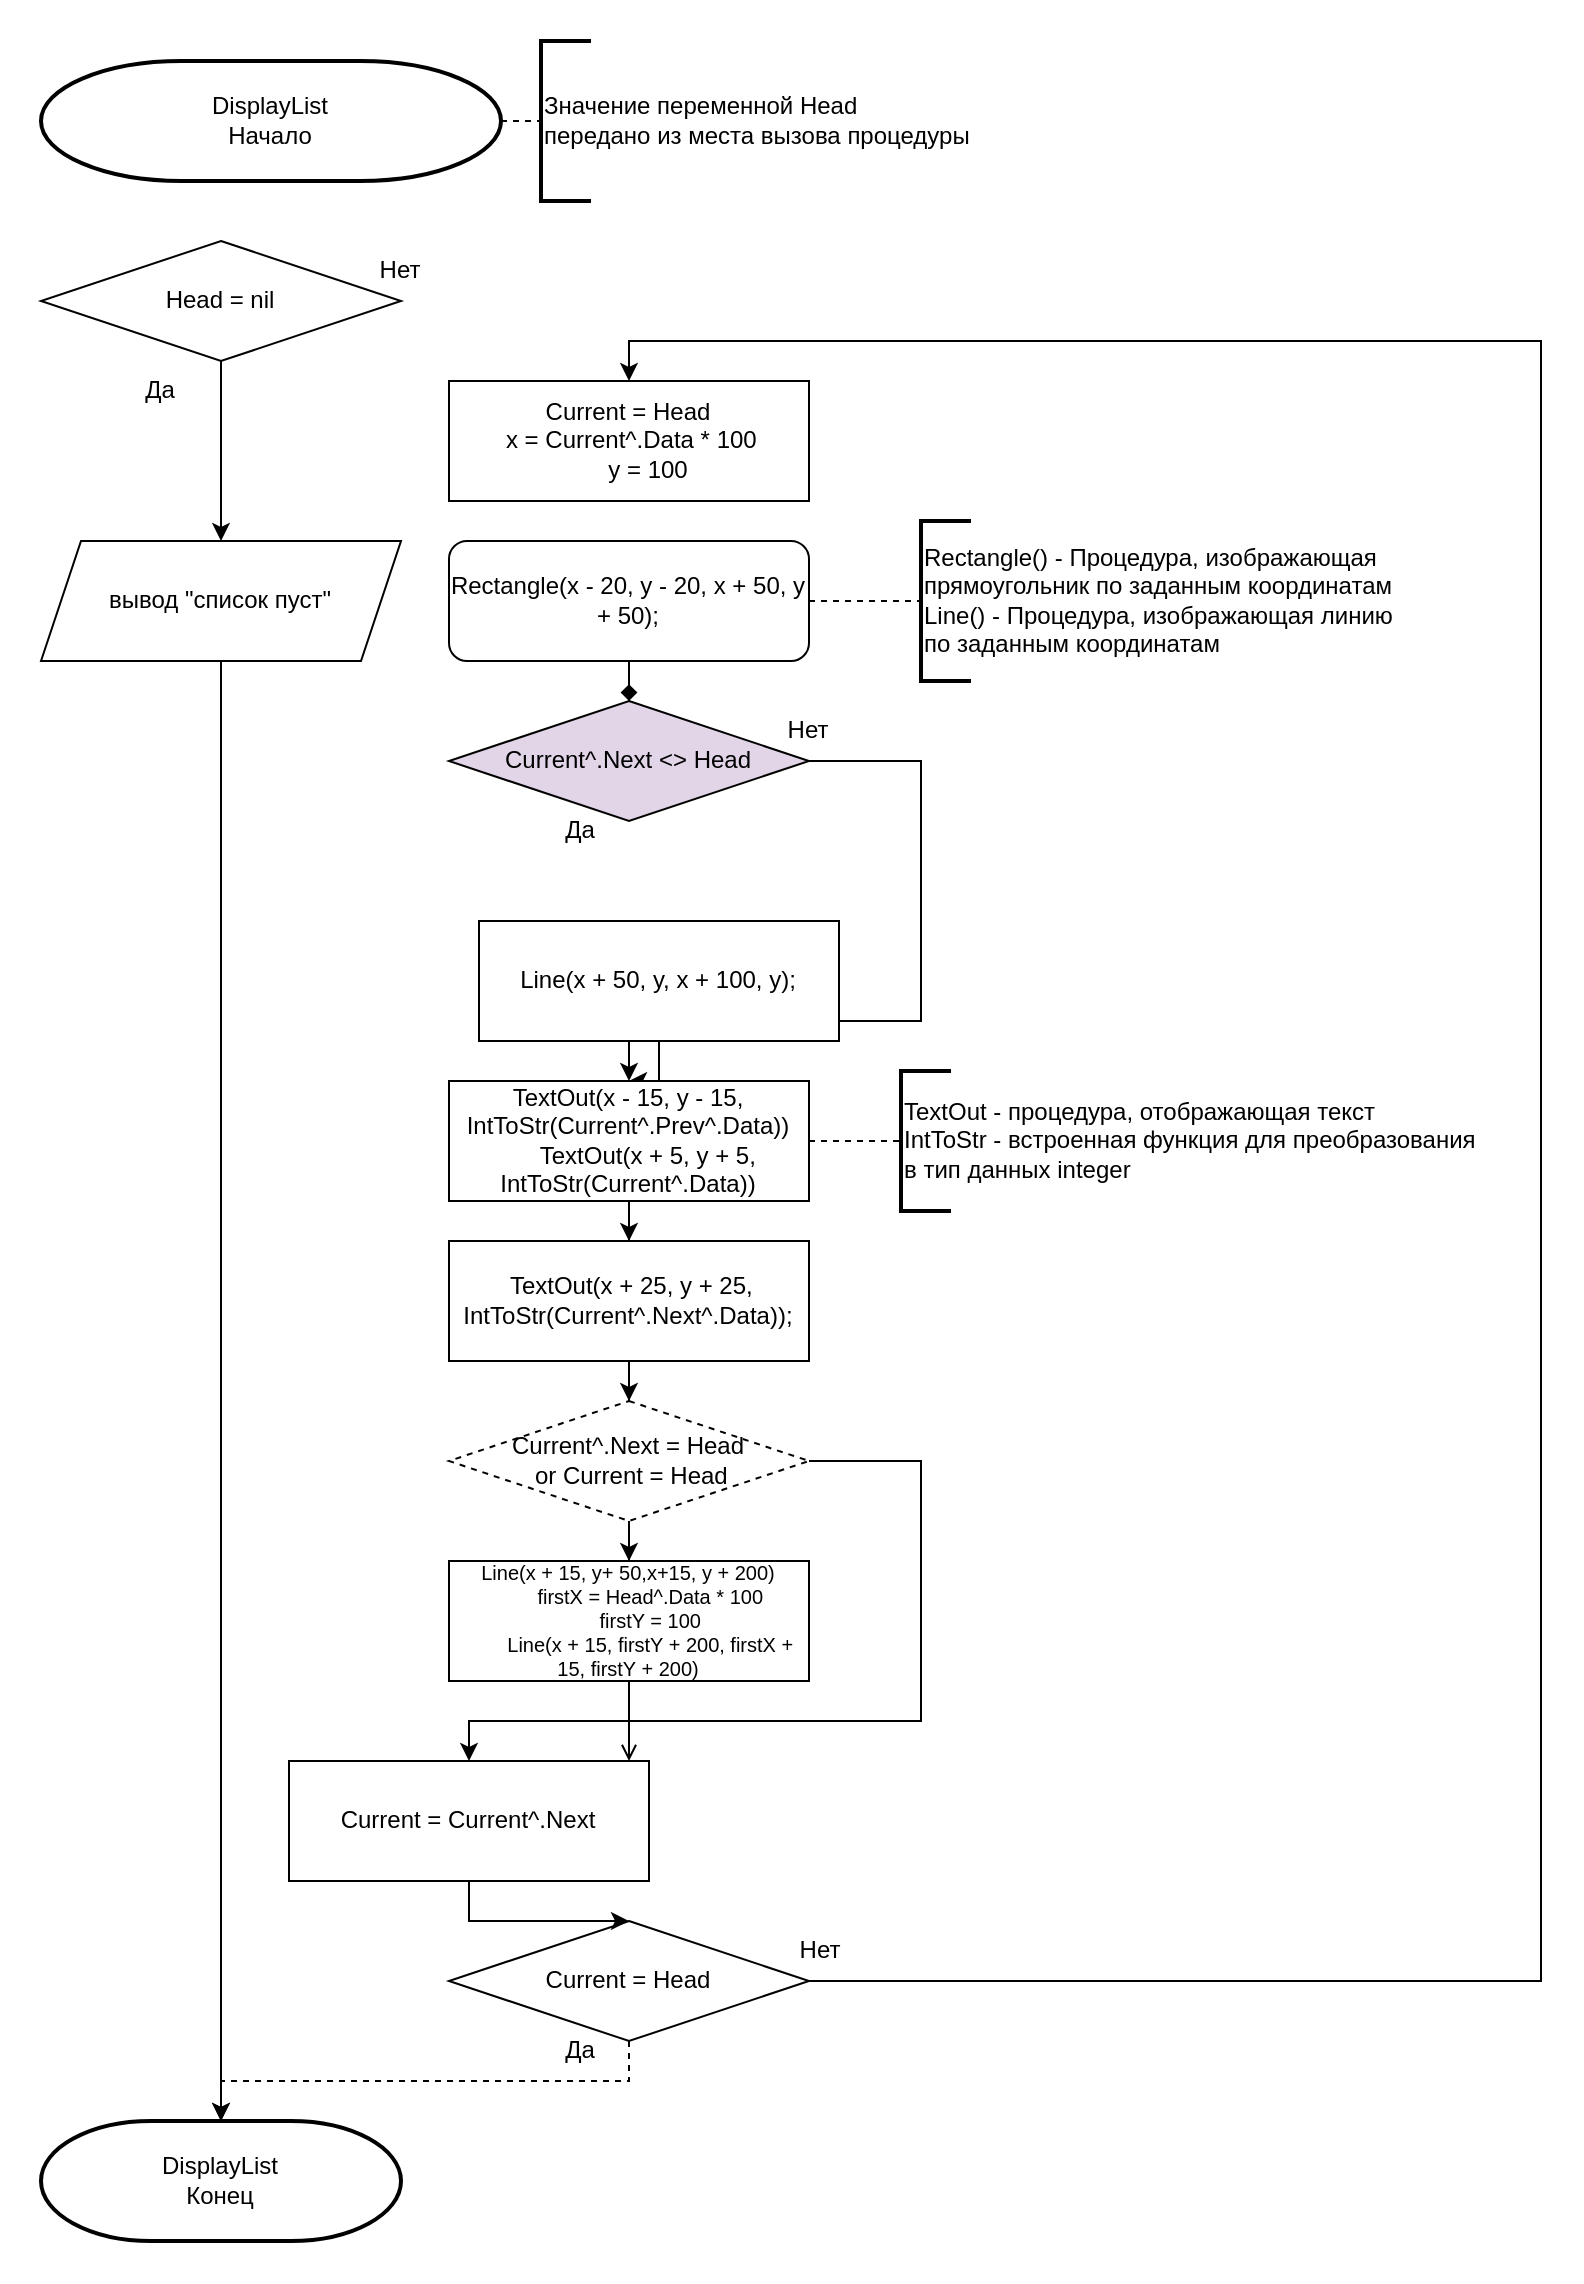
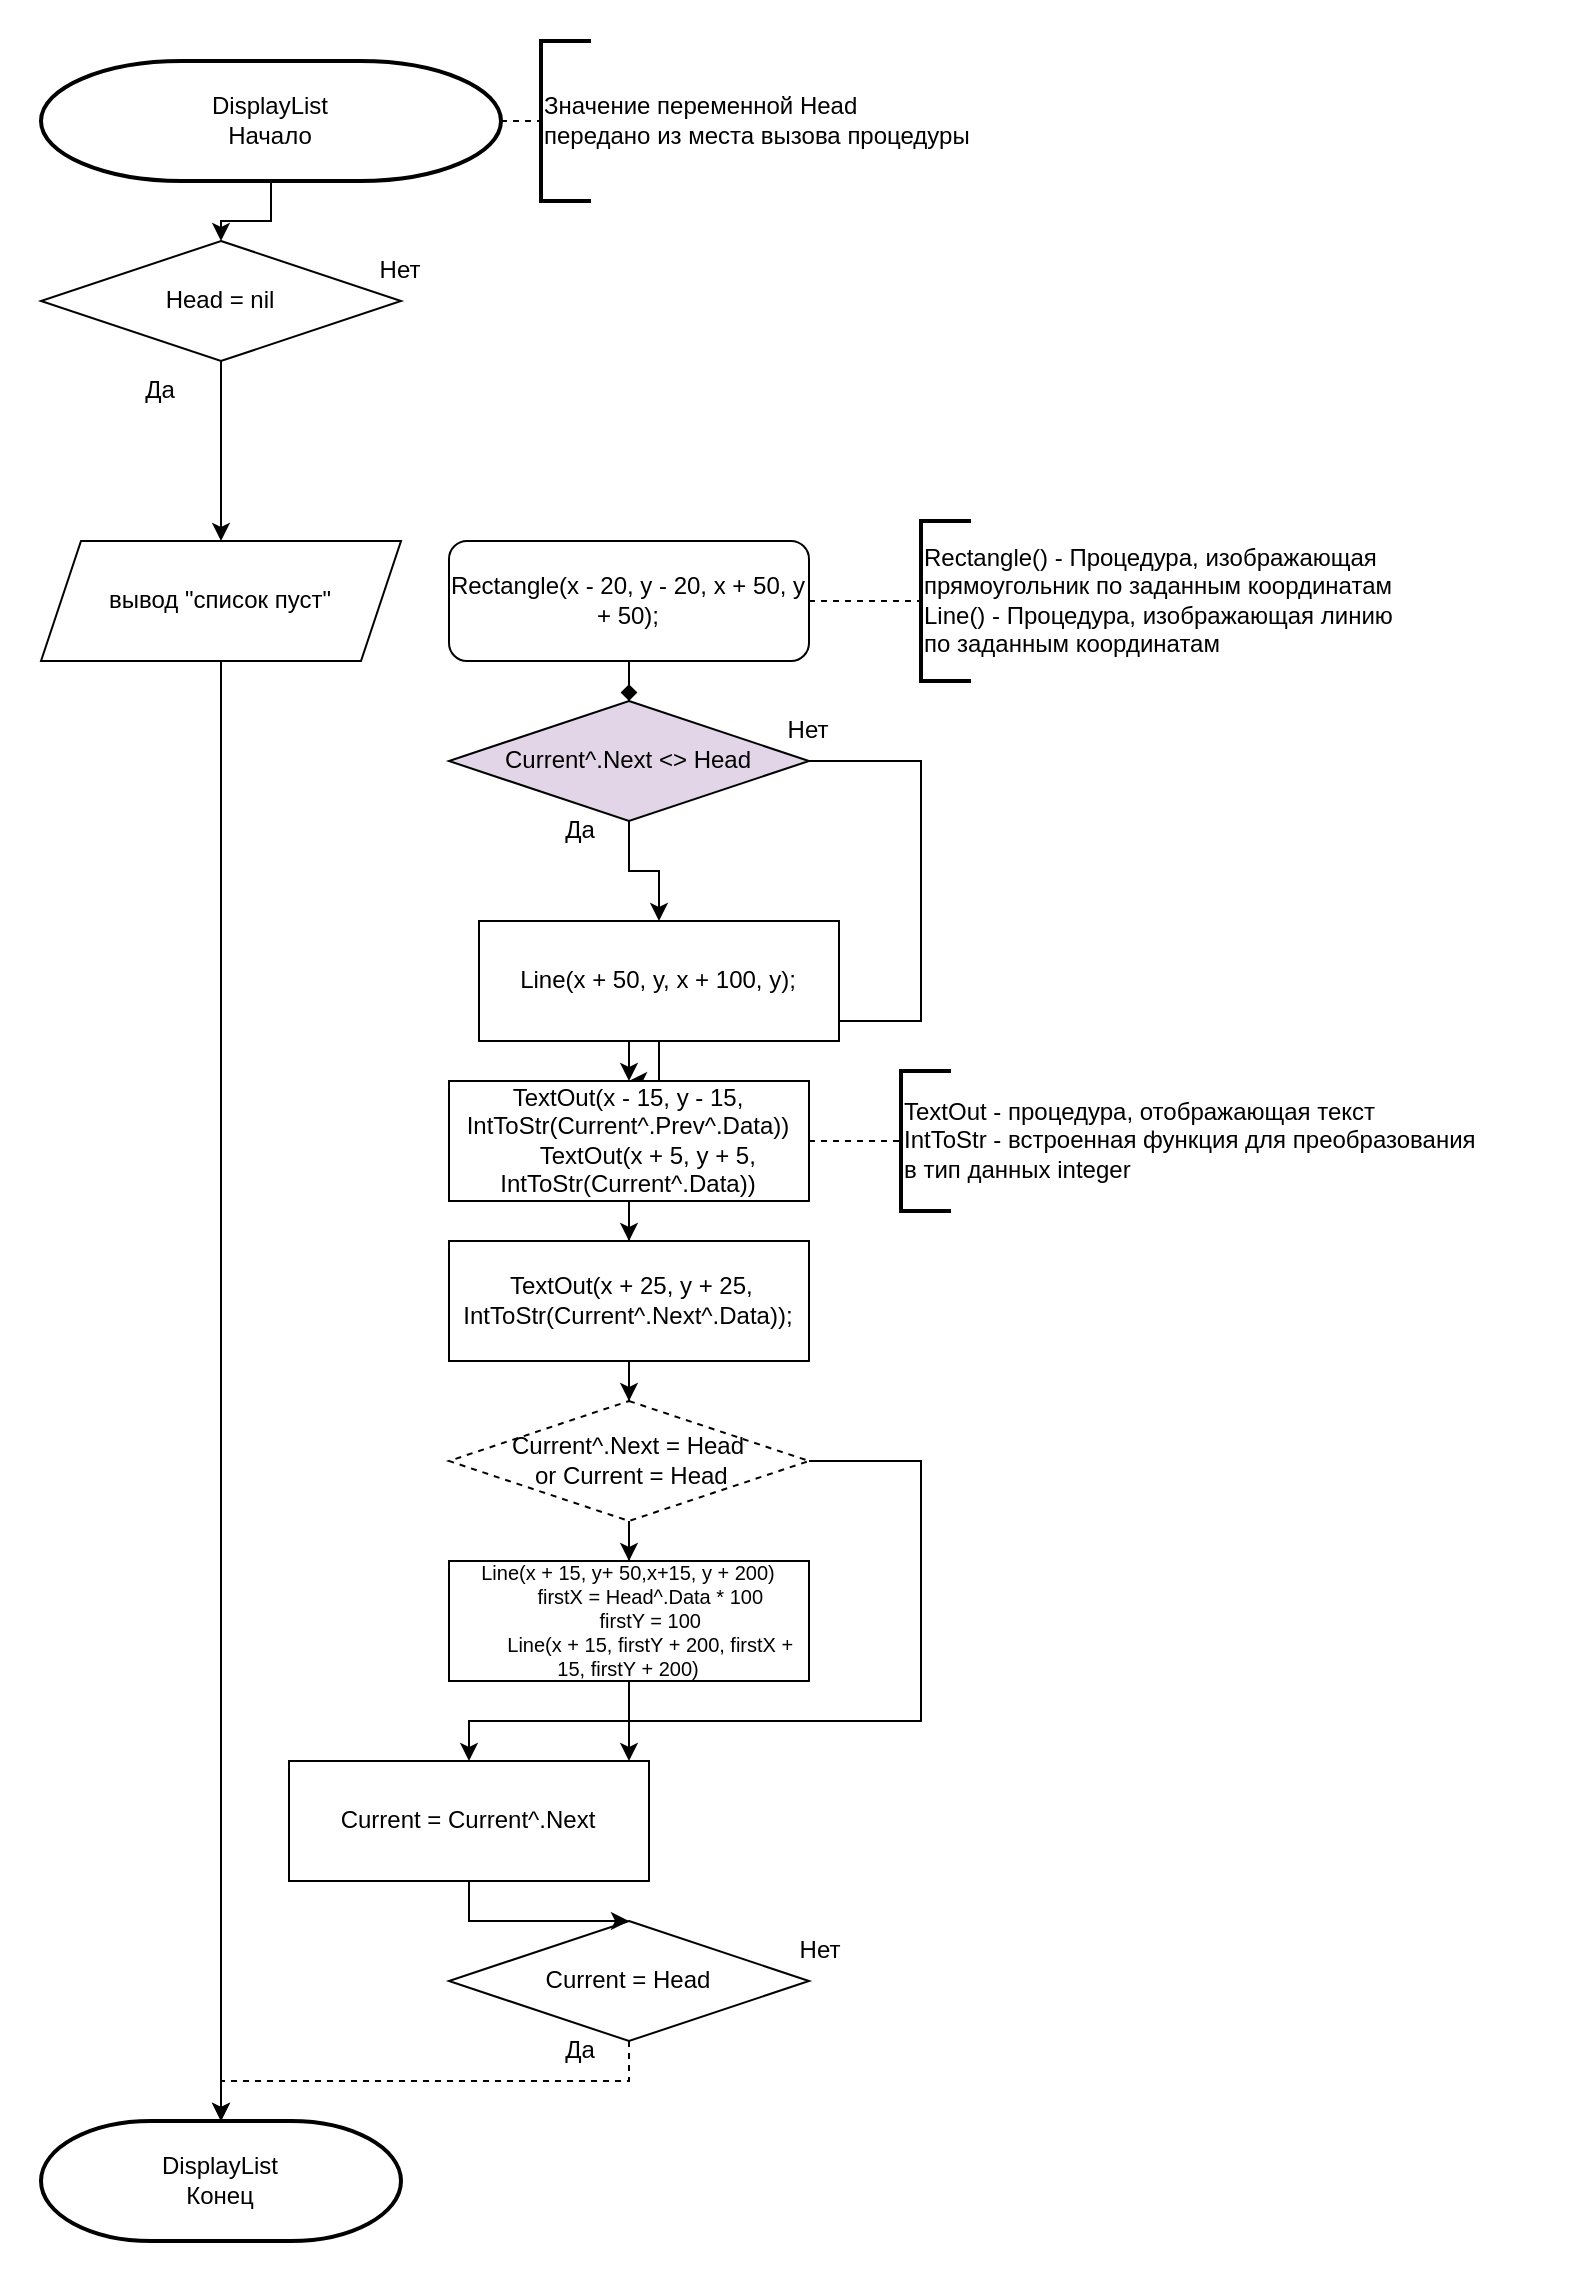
edge "DisplayList Начало" -> "Head = nil": added
node "Current = Head x = Current^.Data * 100 y = 100": removed
edge "Current^.Next <> Head" -> "Line(x + 50, y, x + 100, y);": added
edge "Current = Head" -> "Current = Head x = Current^.Data * 100 y = 100": removed
edge "Current^.Next = Head or Current = Head" -> "Current = Current^.Next": arrowhead open -> classic
